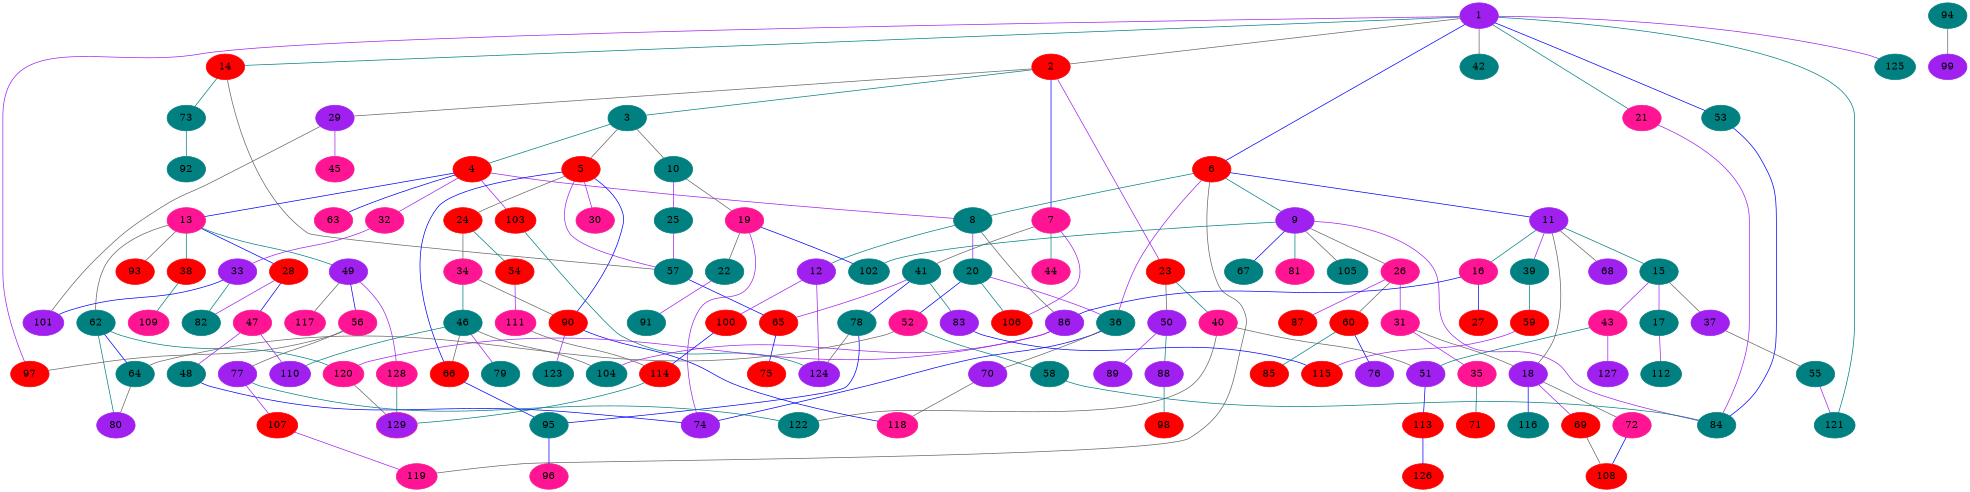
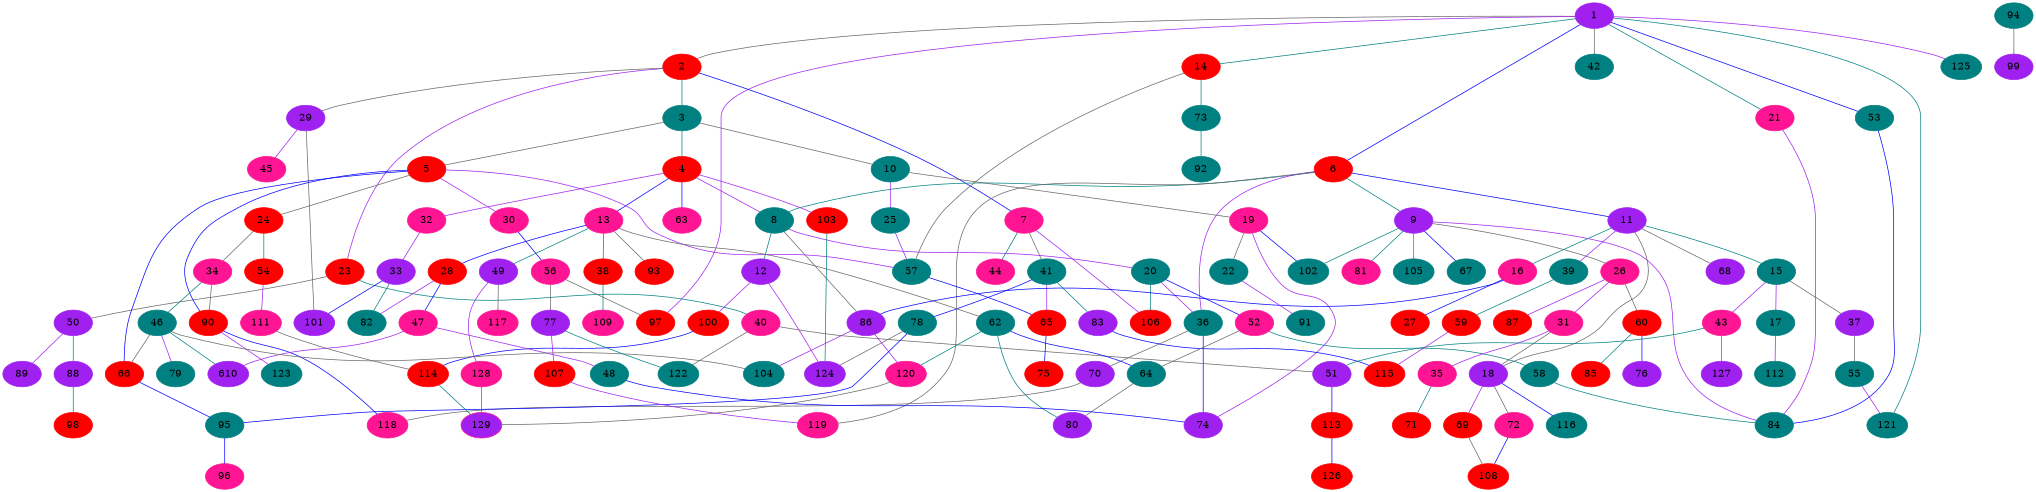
edge "49" -- "56": now "30" -- "56"
node "110": label "110" -> "610"
